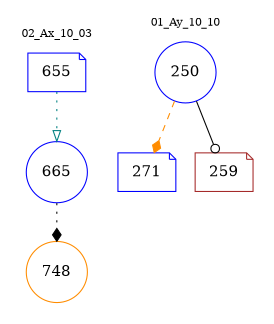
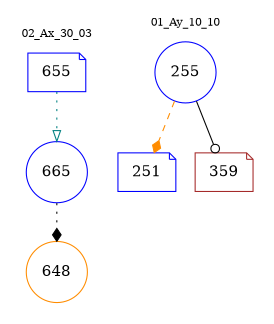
cluster "02_Ax_10_03": label "02_Ax_10_03" -> "02_Ax_30_03"
node "250": label "250" -> "255"
node "271": label "271" -> "251"
node "259": label "259" -> "359"
node "748": label "748" -> "648"
